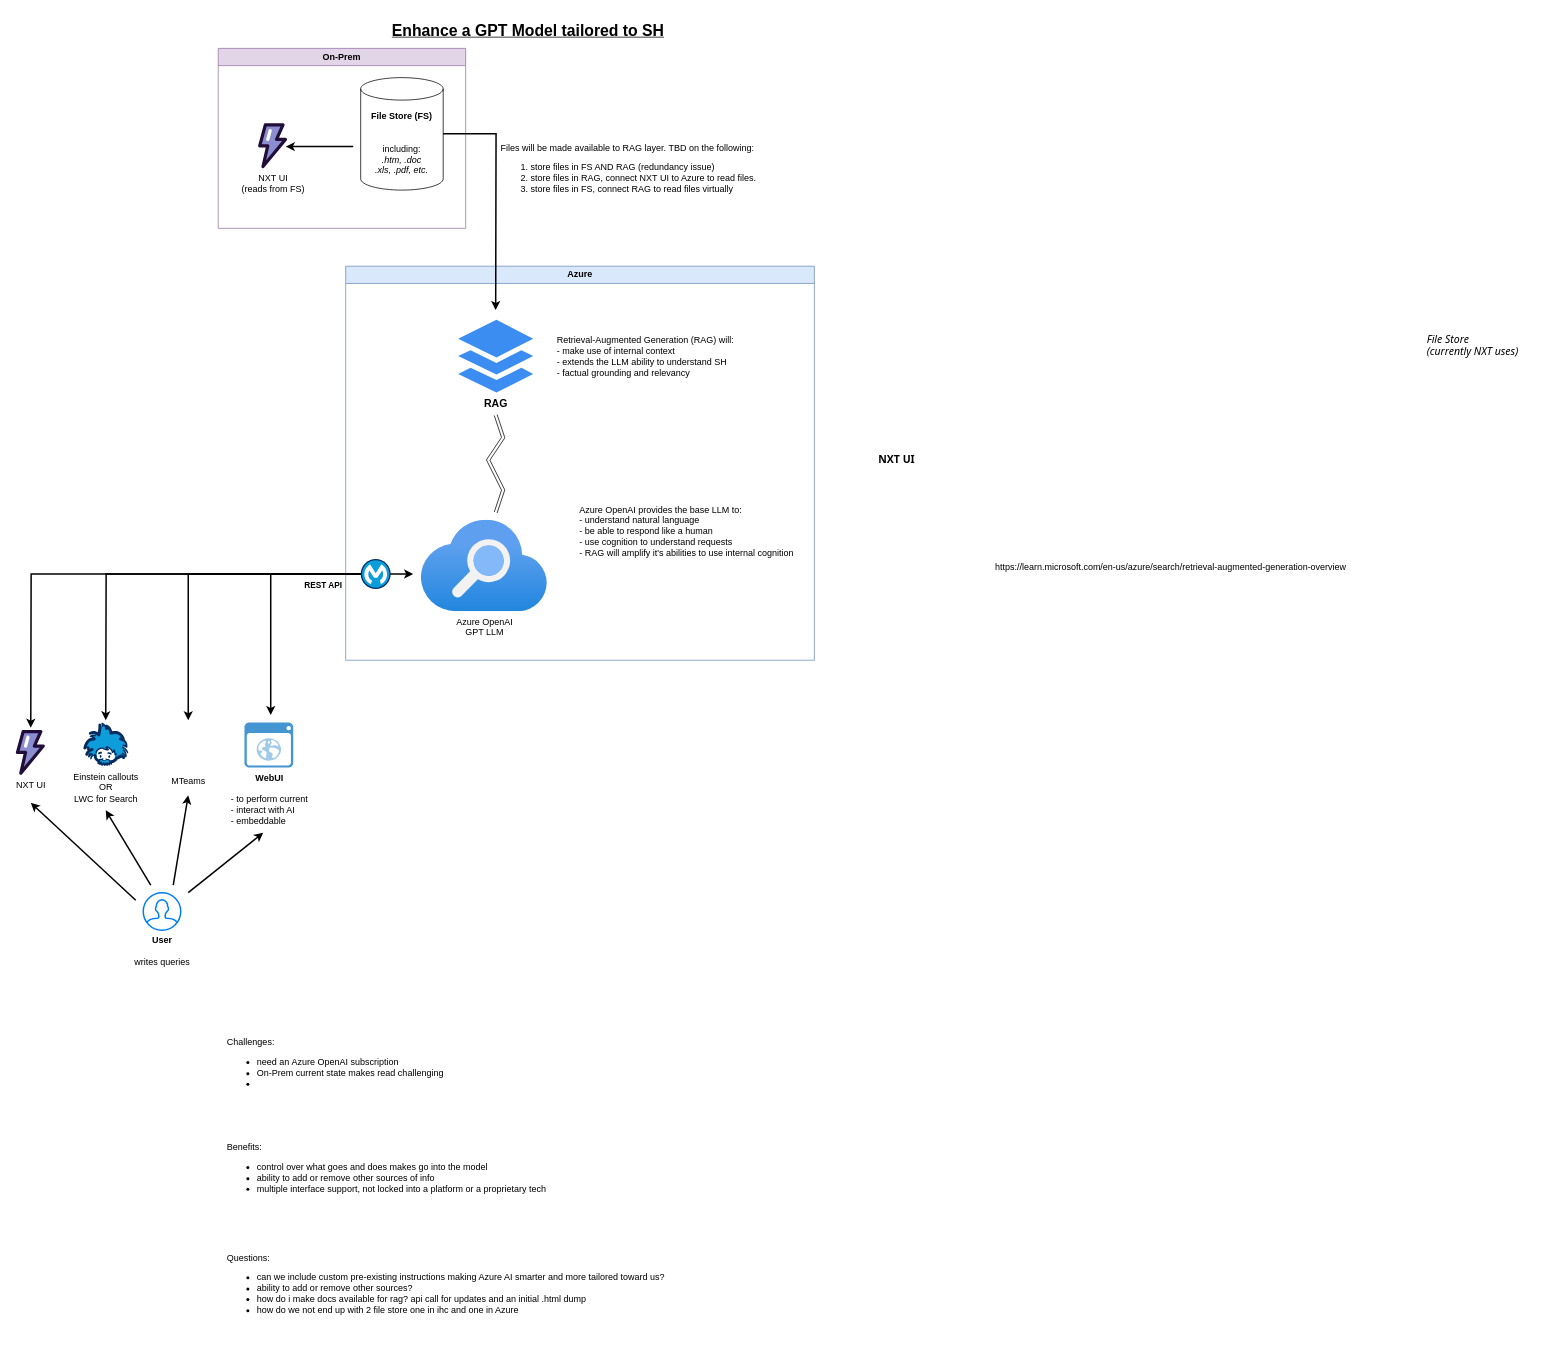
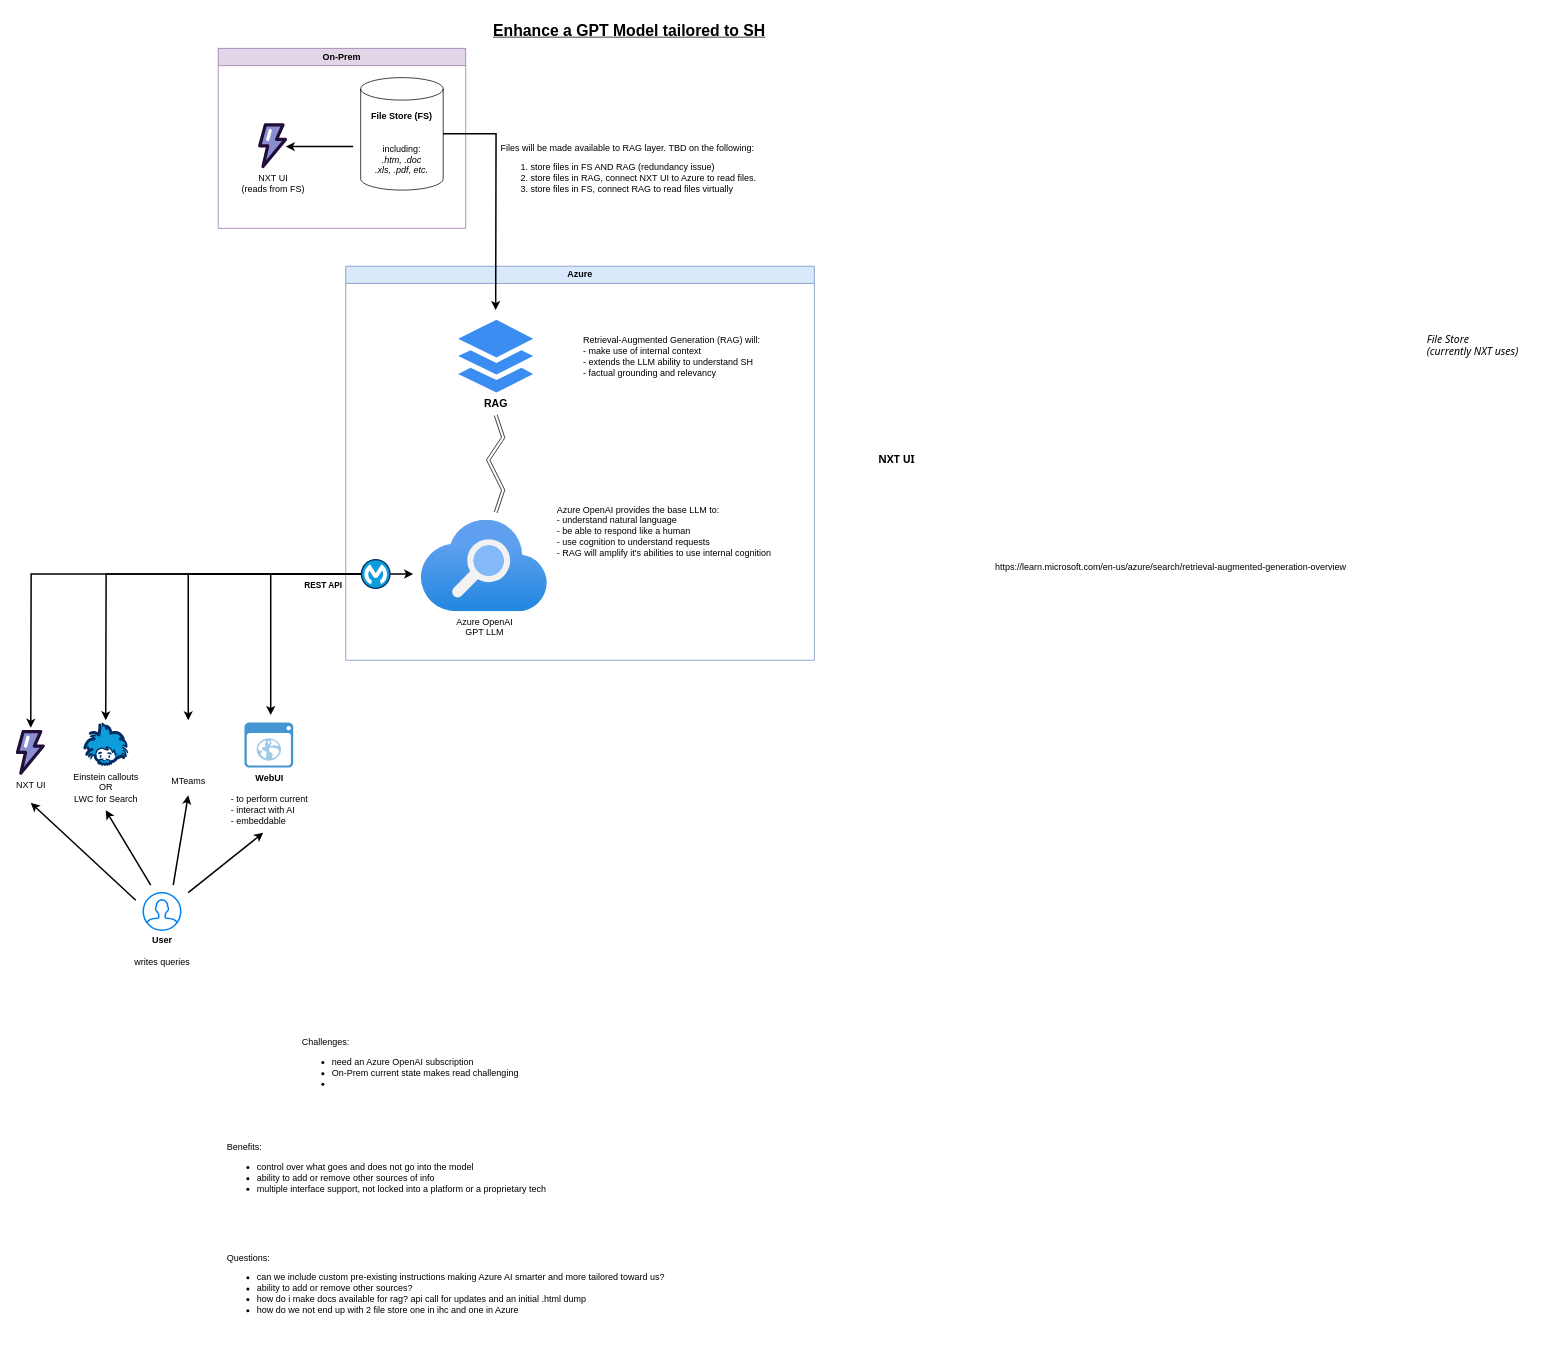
node "Enhance a GPT Model tailored to SH": moved (537, 30) -> (638, 30)
node "Retrieval-Augmented Generation (RAG) will: - make use of internal context - extends the LLM ability to understand SH - factual grounding and relevancy": moved (653, 356) -> (679, 356)
node "Azure OpenAI provides the base LLM to: - understand natural language - be able to respond like a human - use cognition to understand requests - RAG will amplify it's abilities to use internal cognition": moved (694, 531) -> (672, 531)
node "Challenges: need an Azure OpenAI subscription On-Prem current state makes read challenging": moved (345, 1068) -> (420, 1068)
node "Benefits: control over what goes and does makes go into the model ability to add or remove other sources of info multiple interface support, not locked into a platform or a proprietary tech": label "Benefits: control over what goes and does makes go into the model ability to add or remove other sources of info multiple interface support, not locked into a platform or a proprietary tech" -> "Benefits: control over what goes and does not go into the model ability to add or remove other sources of info multiple interface support, not locked into a platform or a proprietary tech"
